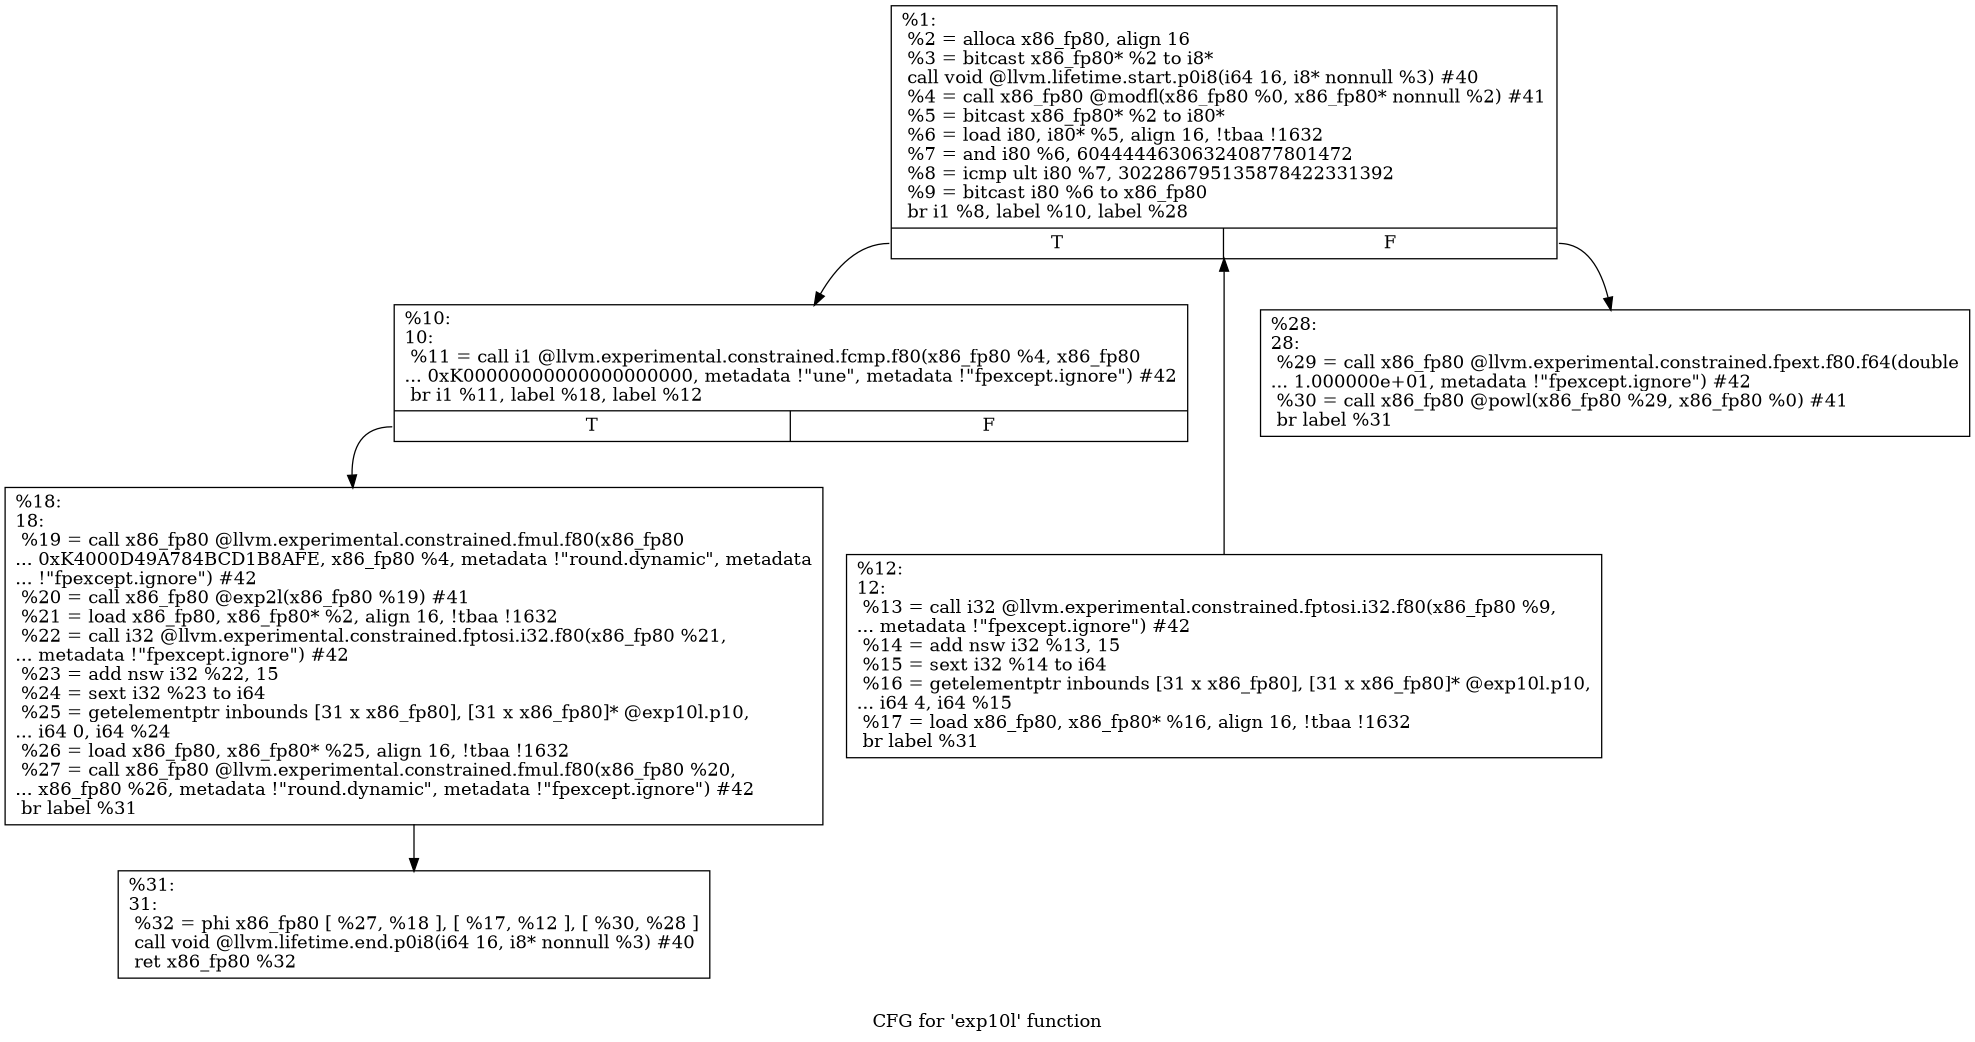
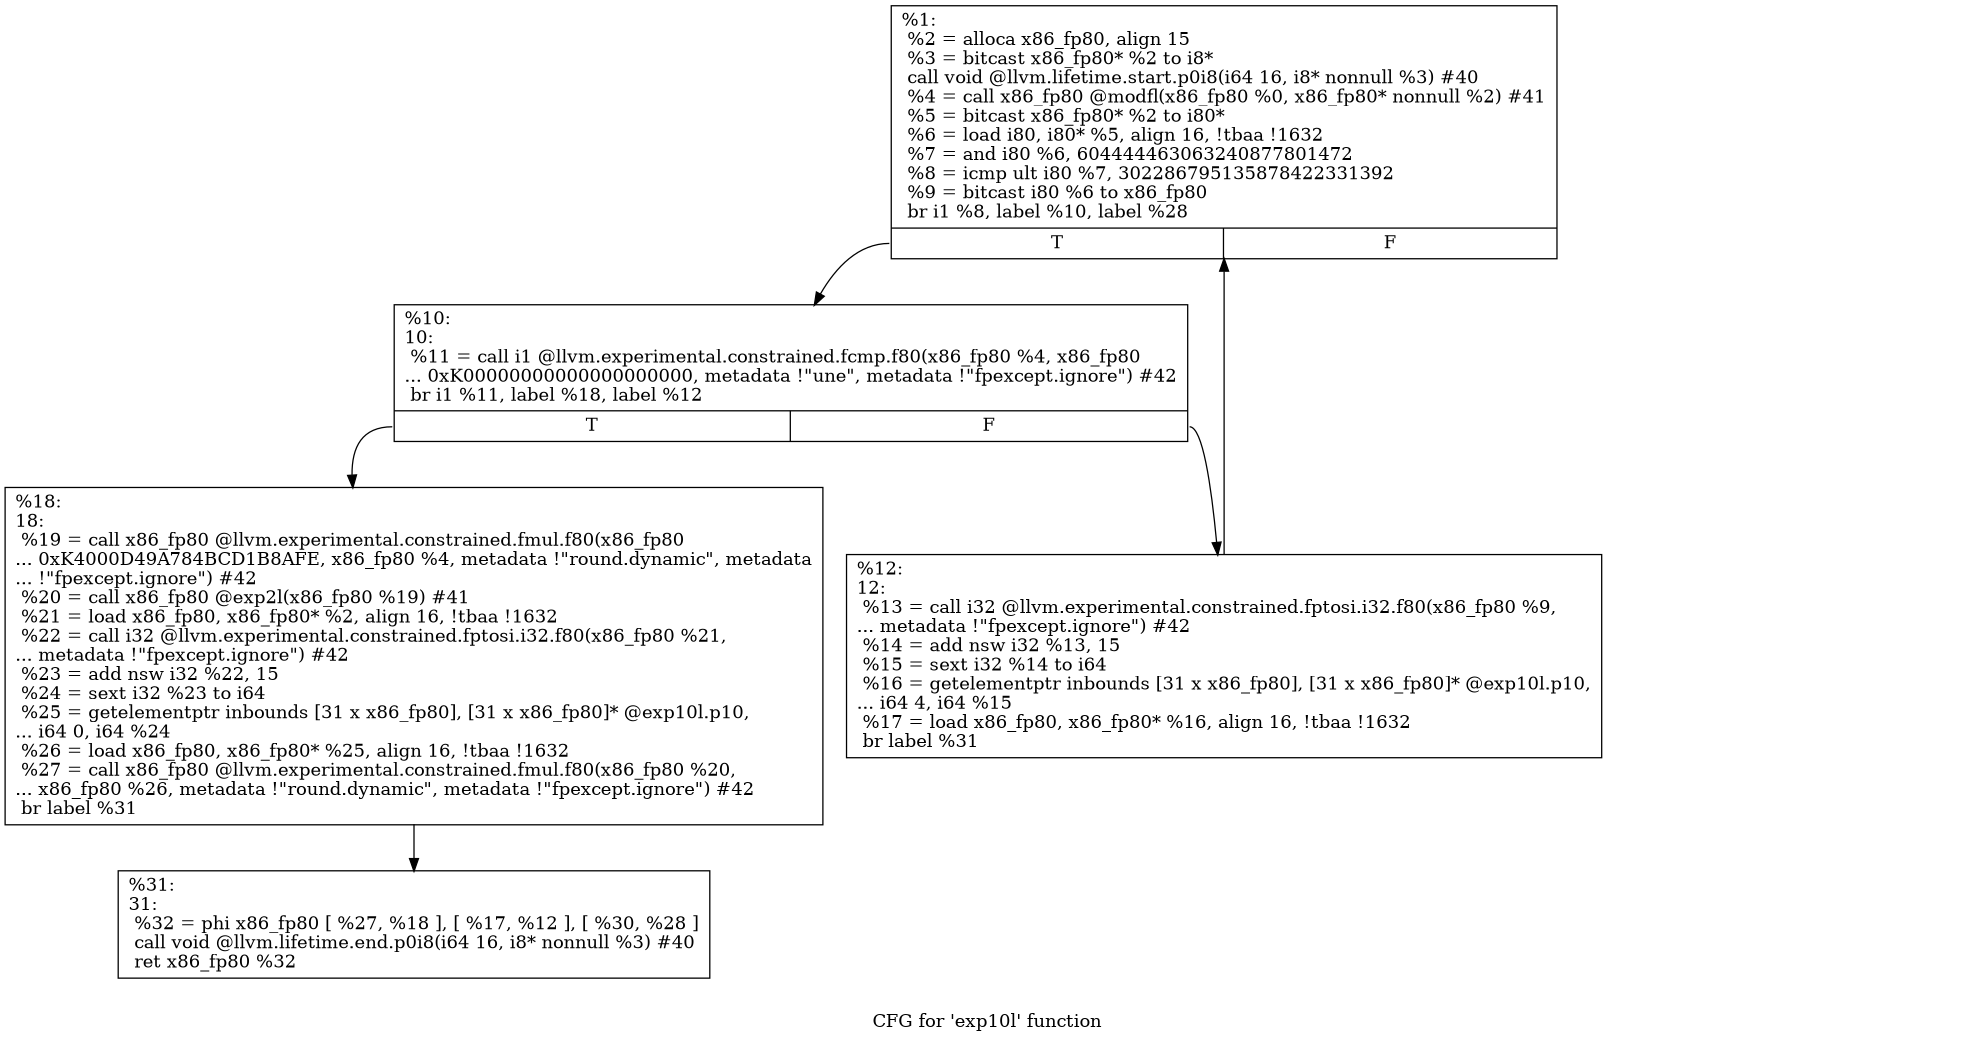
node "%1:": text "%2 = alloca x86_fp80, align 16" -> "%2 = alloca x86_fp80, align 15"
node "%28:": removed
edge "%10:" -> "%12:": added
